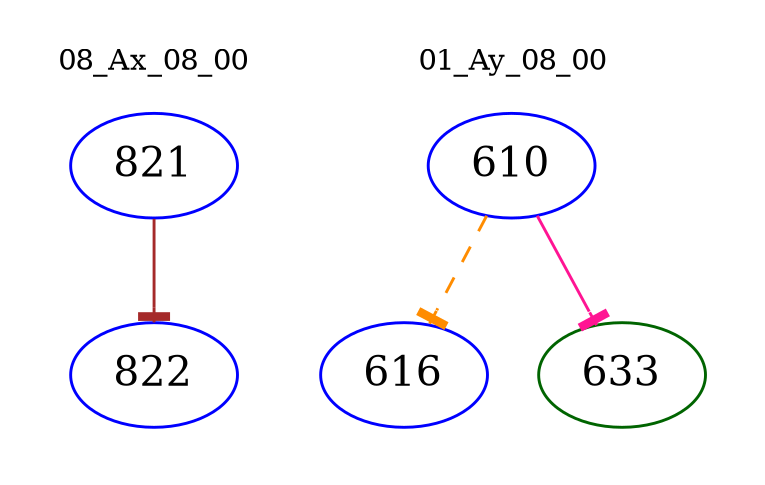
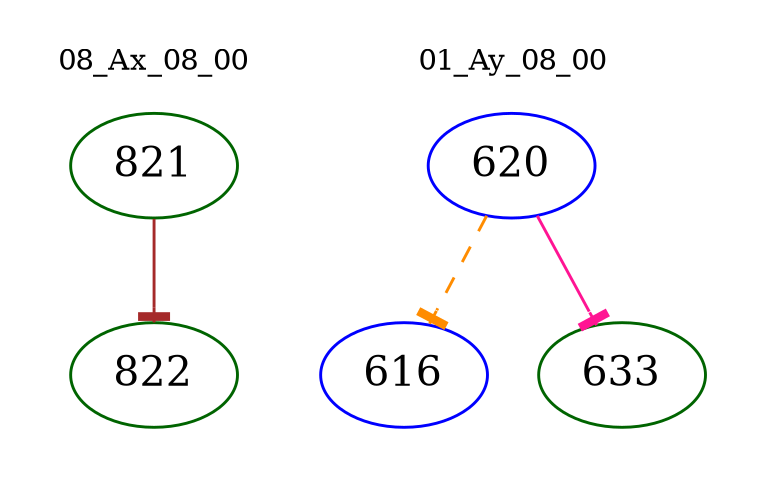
node "821": color blue -> darkgreen
node "610": label "610" -> "620"
node "822": color blue -> darkgreen
